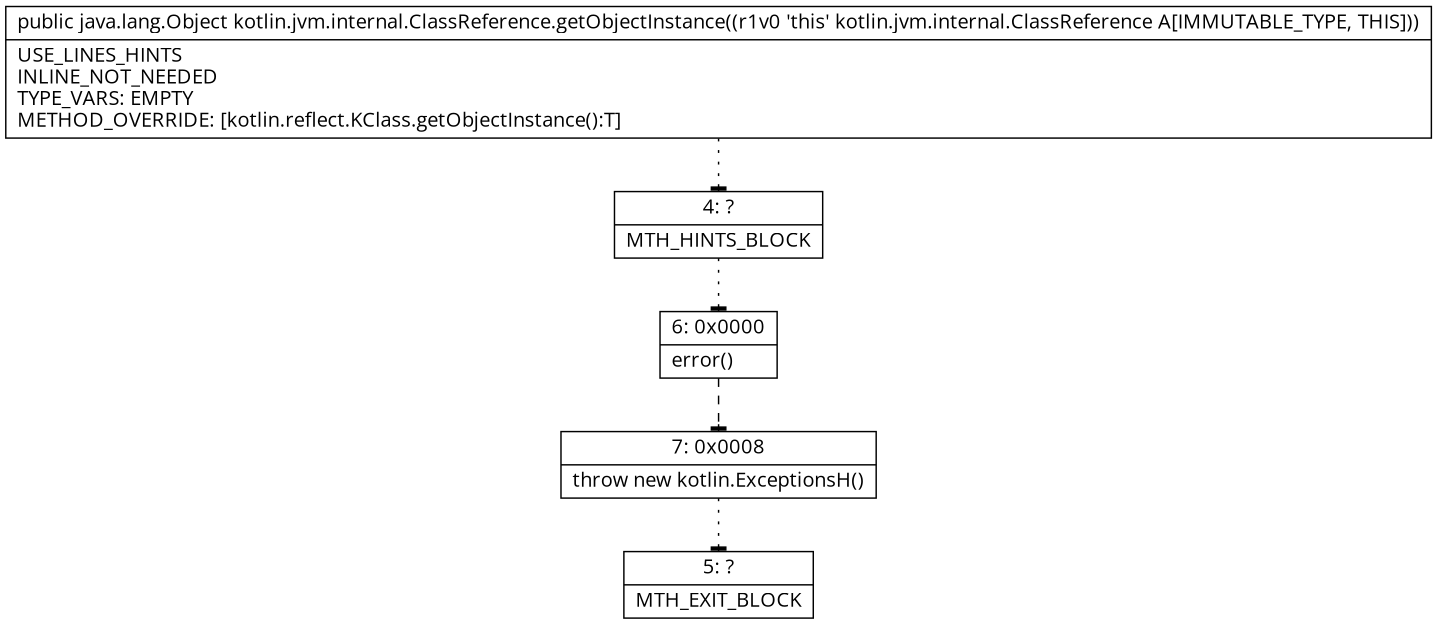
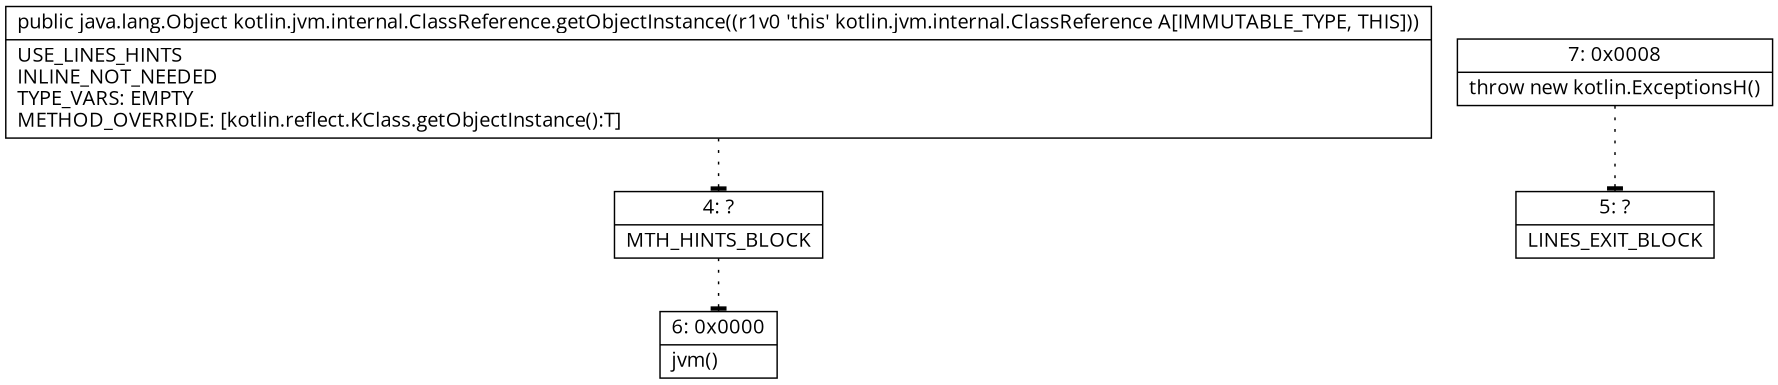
node "6: 0x0000": text "error()" -> "jvm()"
edge "6: 0x0000" -> "7: 0x0008": removed
node "5: ?": text "MTH_EXIT_BLOCK" -> "LINES_EXIT_BLOCK"
